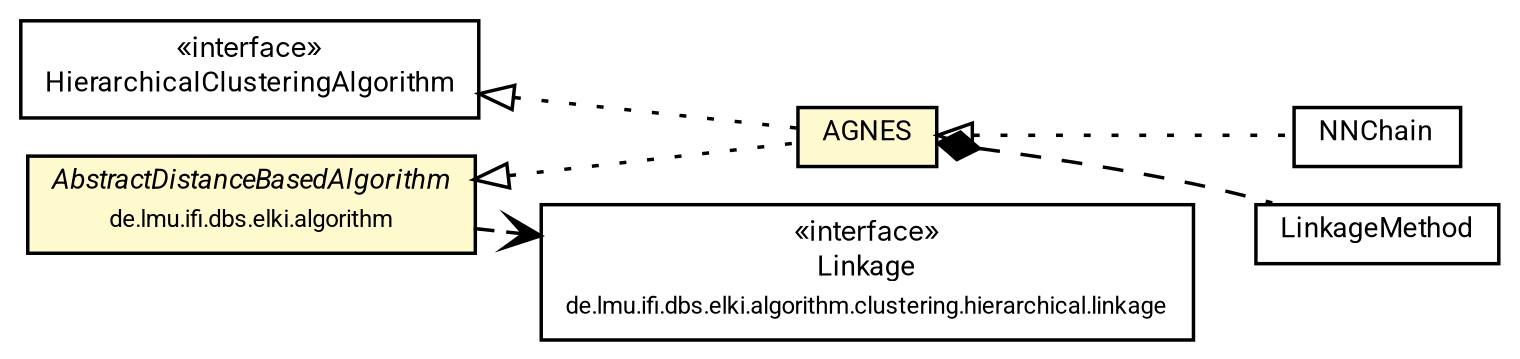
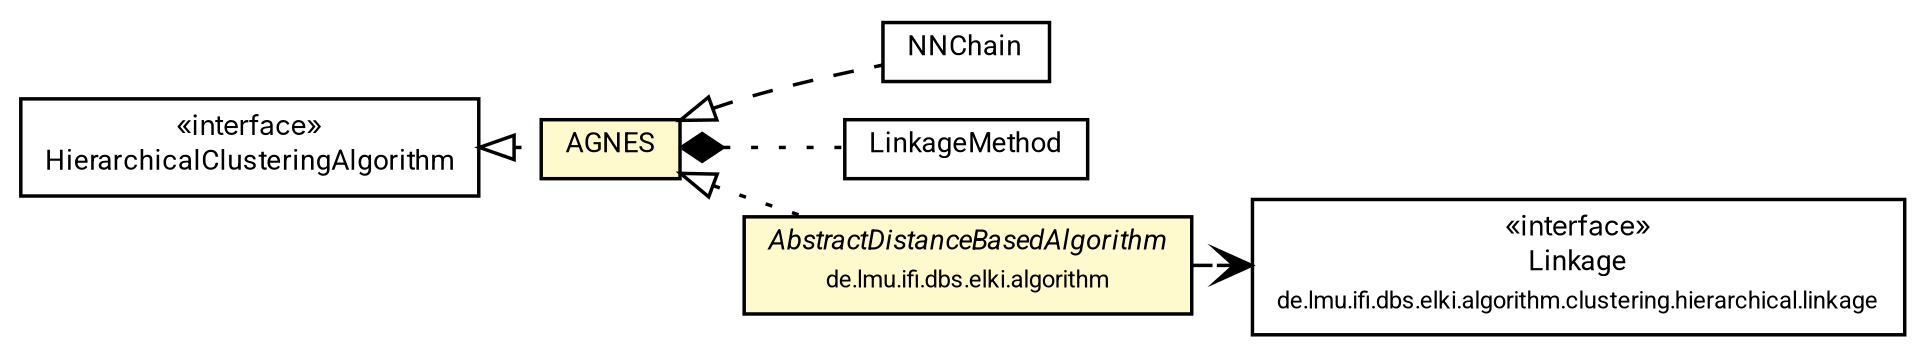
edge "NNChain" -> "AGNES": style dotted -> dashed
edge "AGNES" -> "AbstractDistanceBasedAlgorithm": reversed
edge "LinkageMethod" -> "AGNES": style dashed -> dotted
